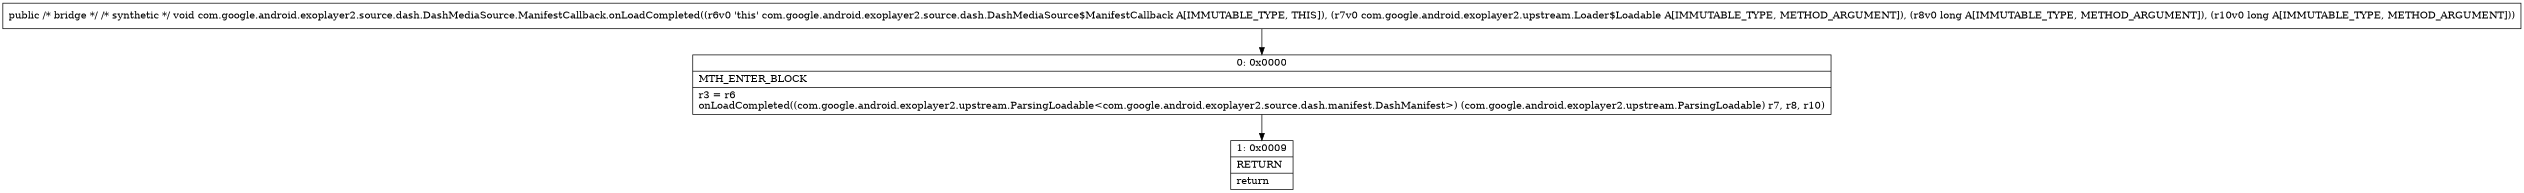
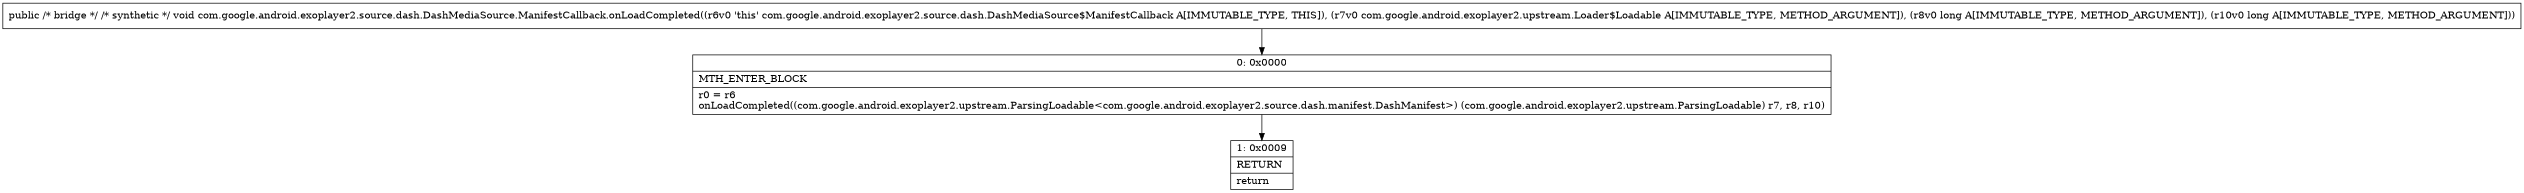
node "0: 0x0000": text "r3 = r6" -> "r0 = r6"
